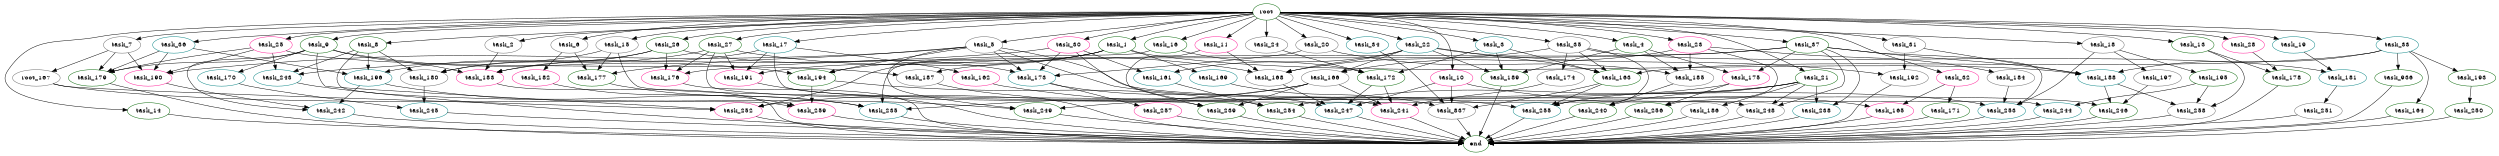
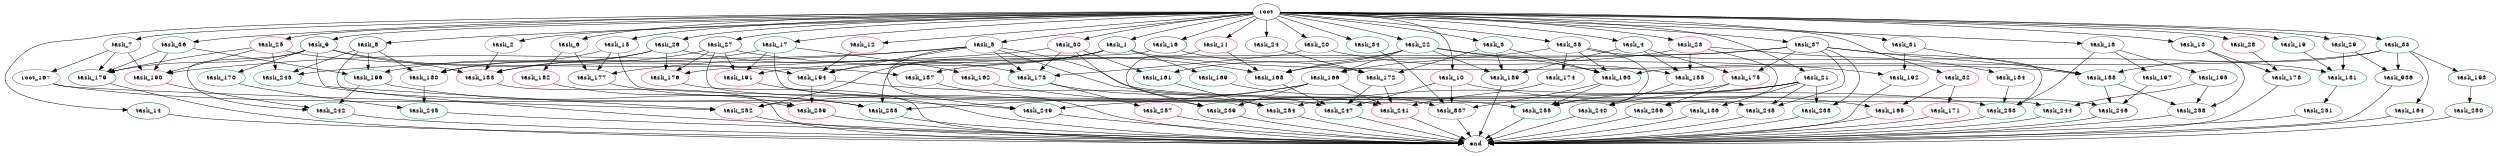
node "task_12": added
node "task_29": added
node "task_171": color darkgreen -> deeppink
